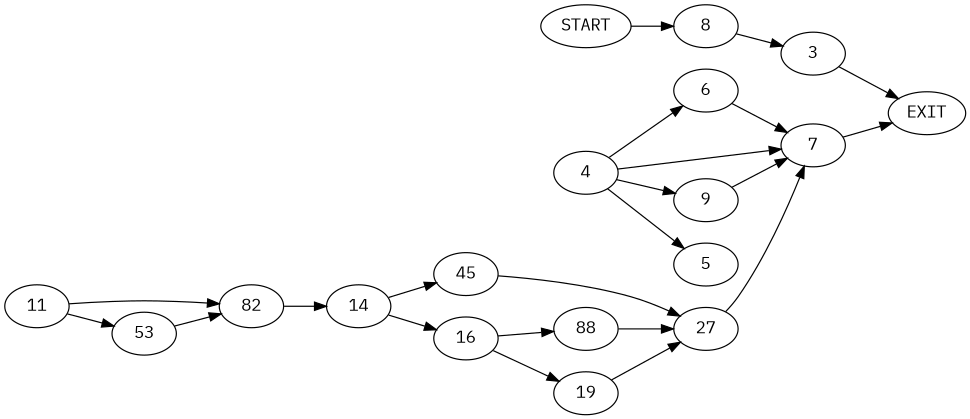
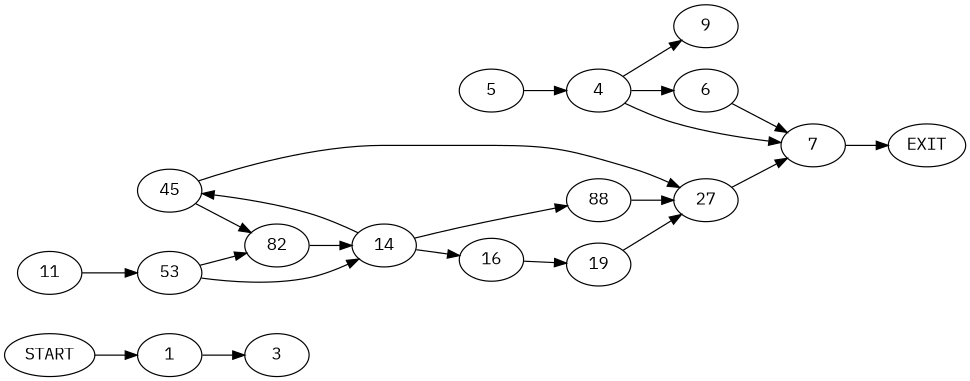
node "8": label "8" -> "1"
edge "3" -> "EXIT": removed
edge "9" -> "7": removed
edge "4" -> "5": reversed
edge "53" -> "14": added
edge "11" -> "82": now "45" -> "82"
edge "16" -> "88": now "14" -> "88"
